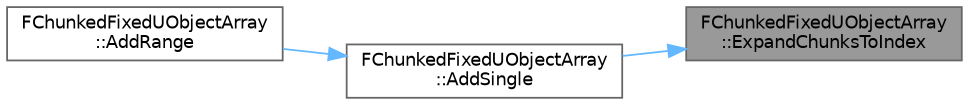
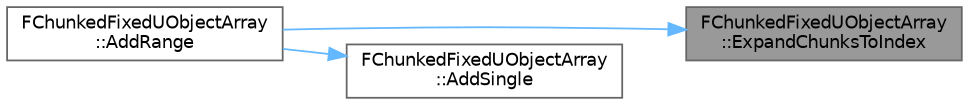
edge "FChunkedFixedUObjectArray ::AddSingle" -> "FChunkedFixedUObjectArray ::ExpandChunksToIndex": now "FChunkedFixedUObjectArray ::AddRange" -> "FChunkedFixedUObjectArray ::ExpandChunksToIndex"
